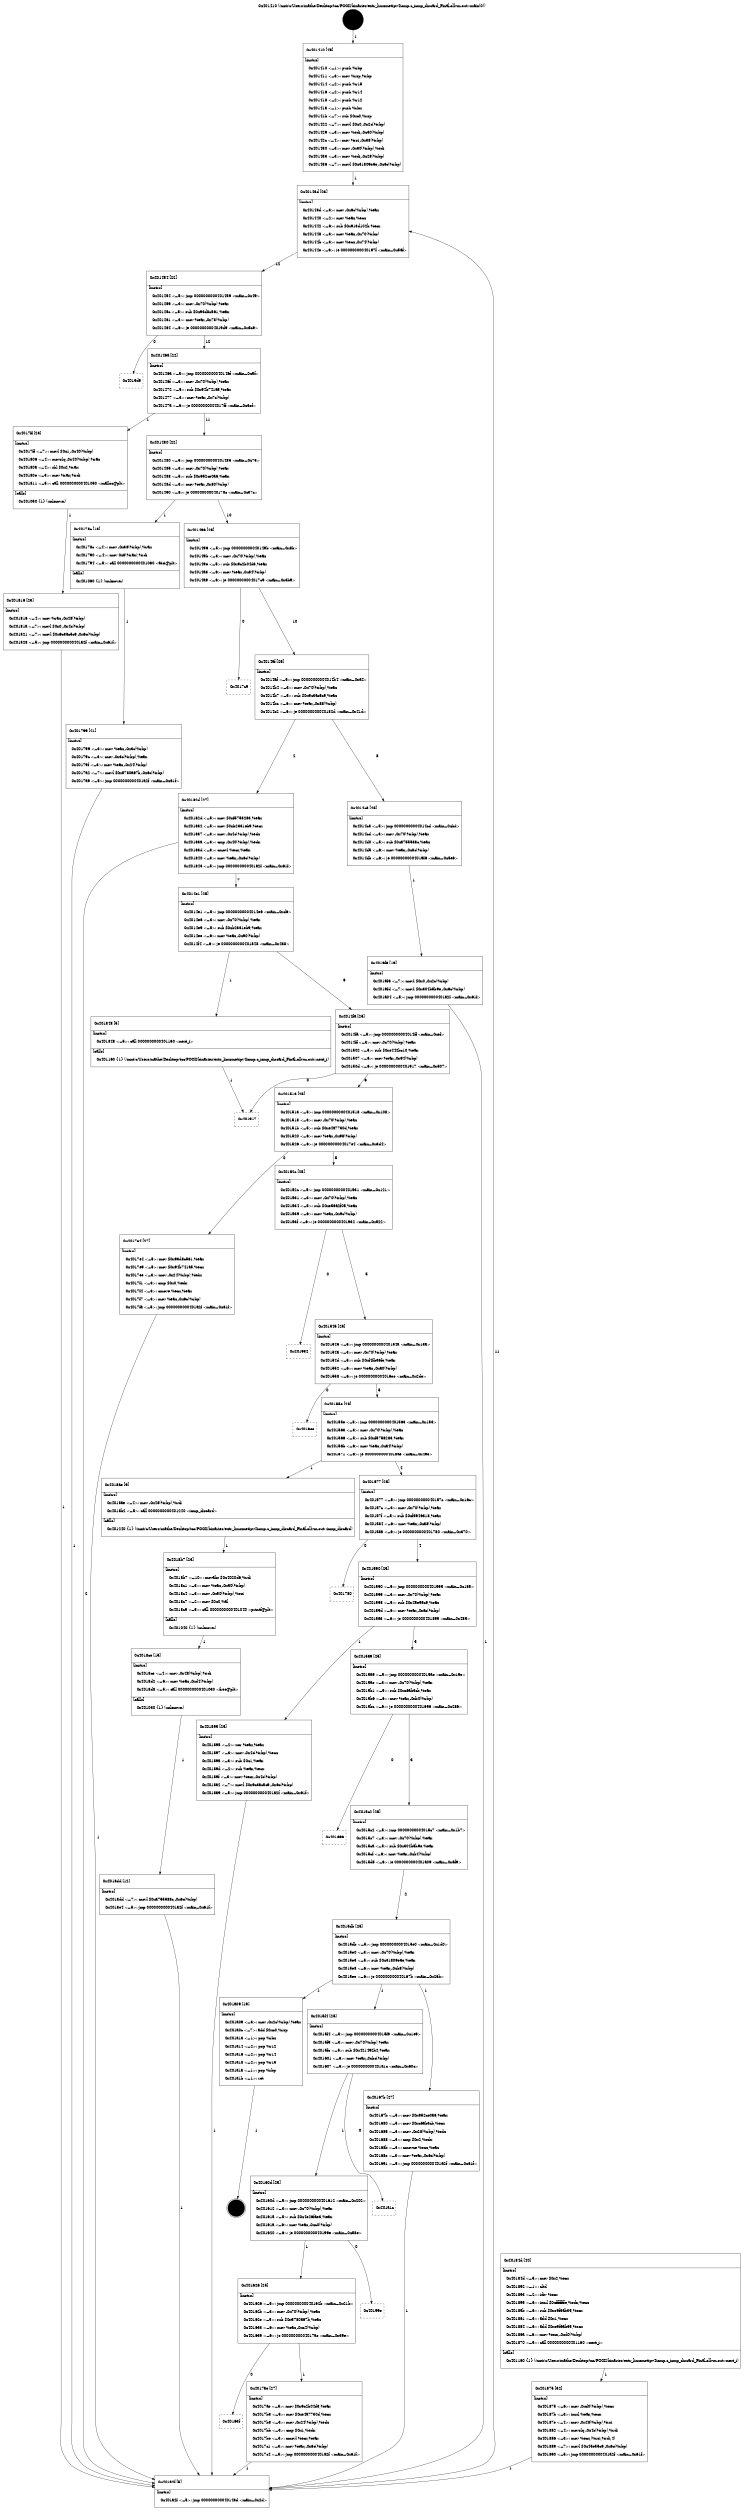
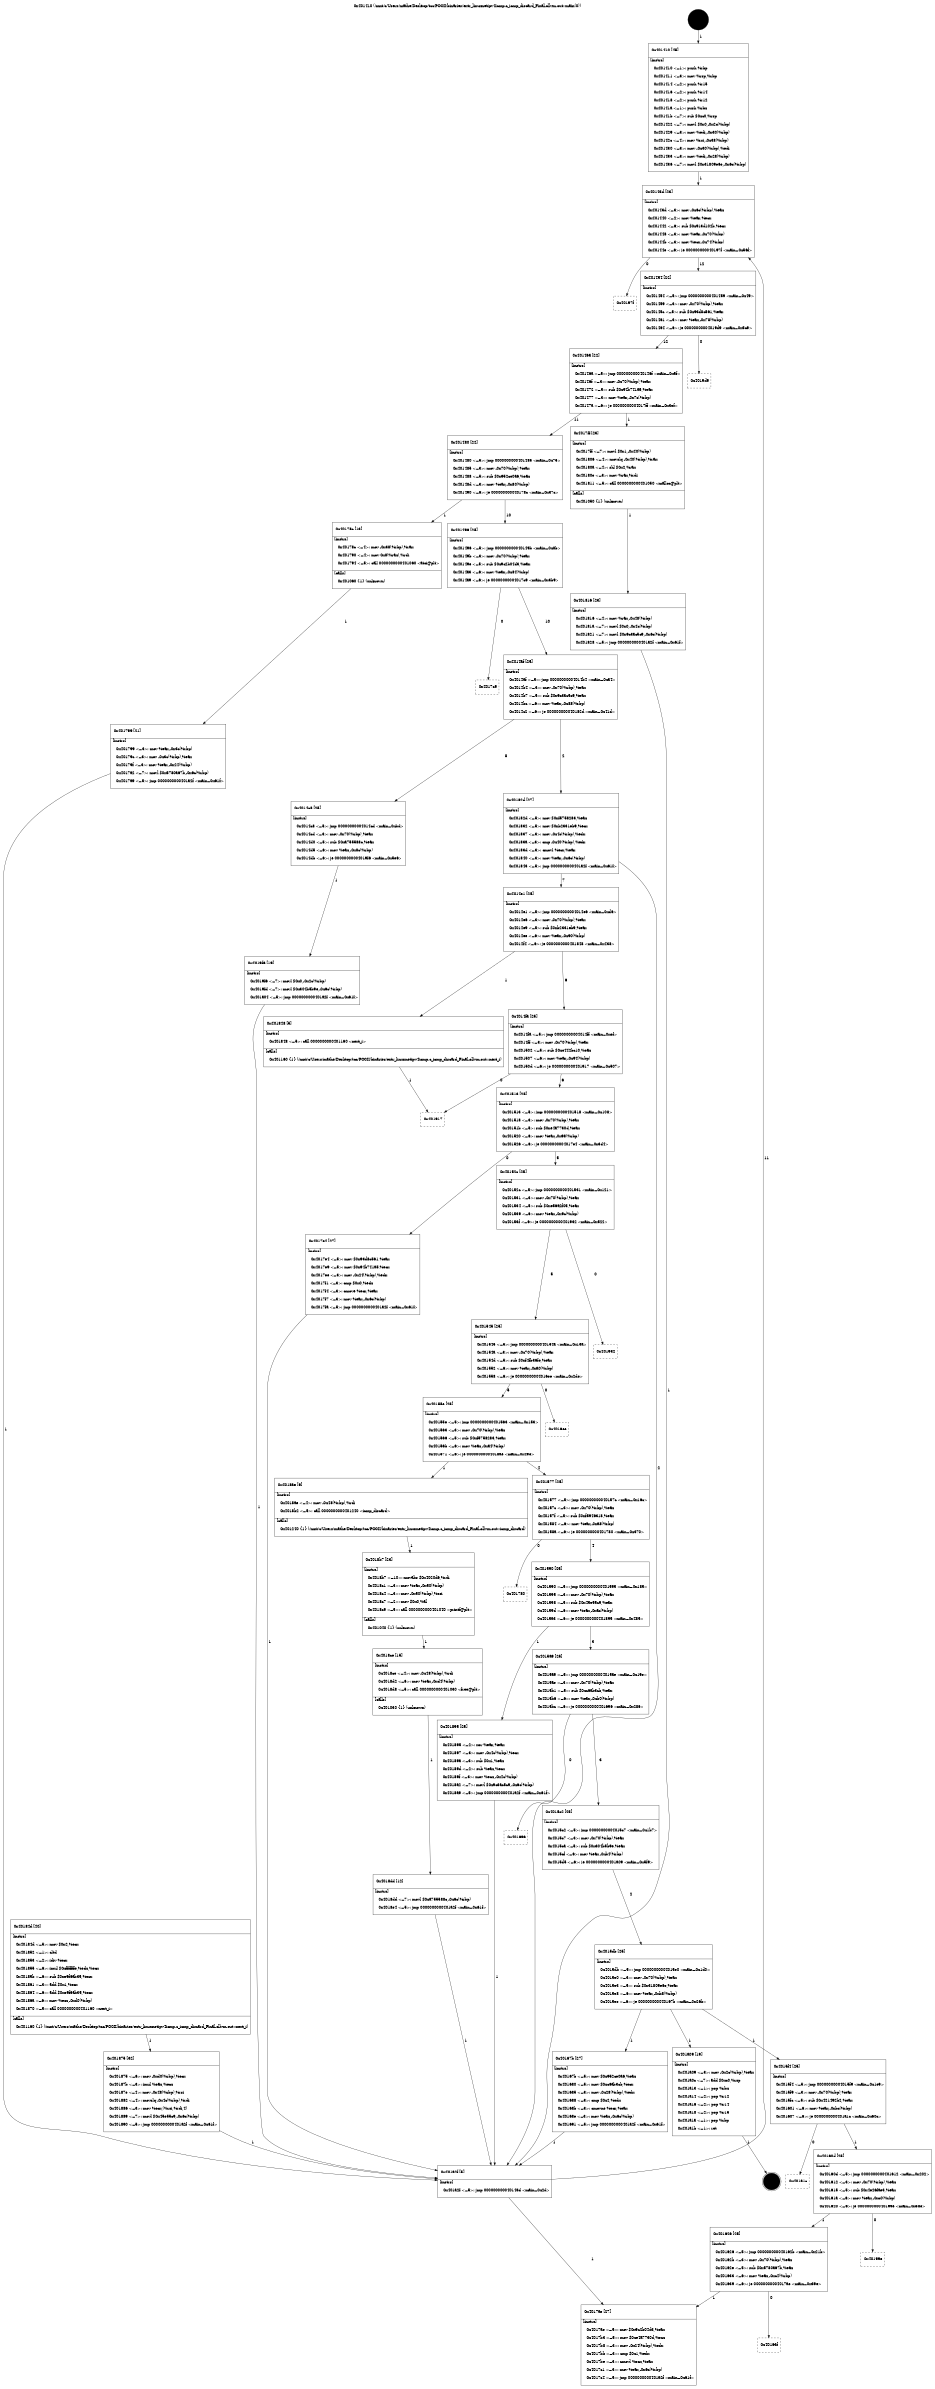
node "0x40197f": added
edge "0x4017ae [27]" -> "0x401a2f [5]": reversed
